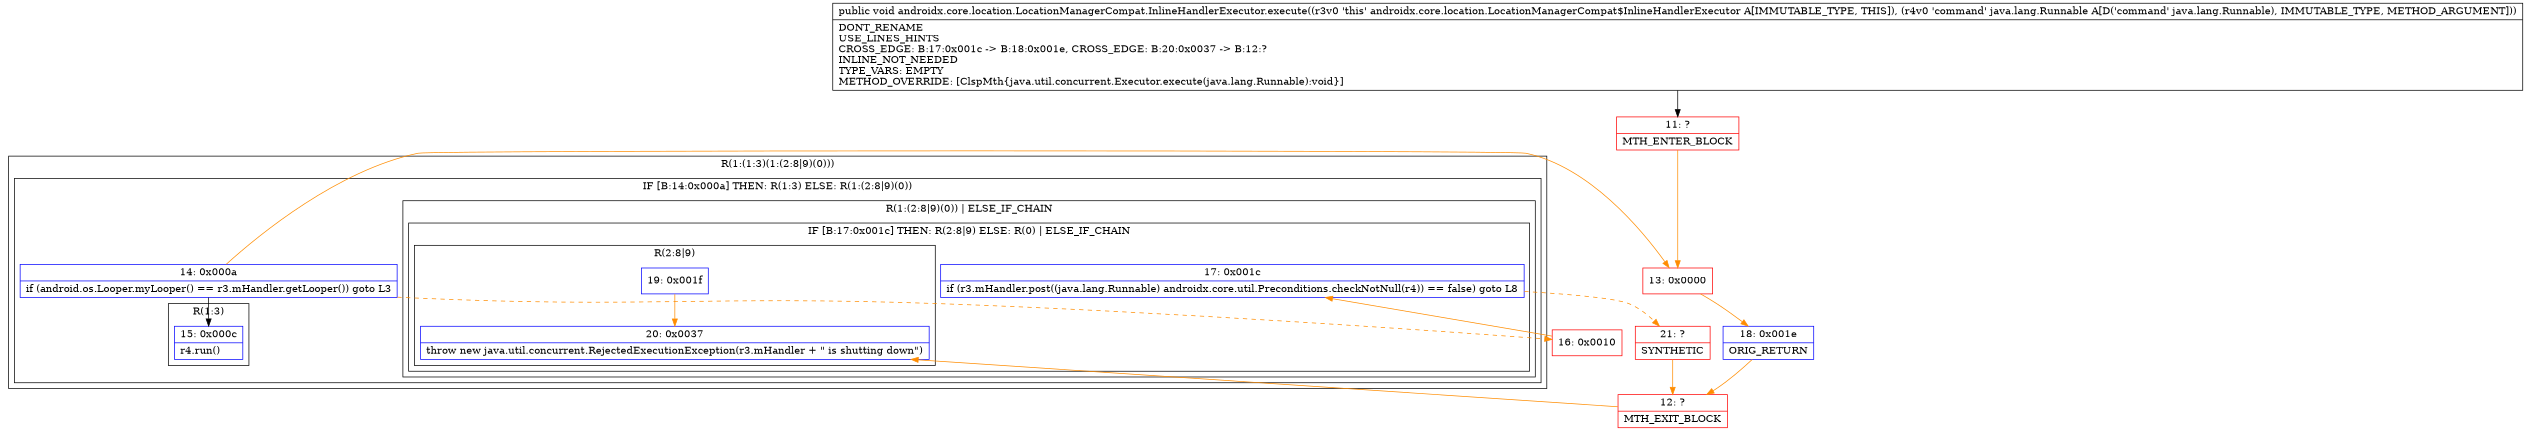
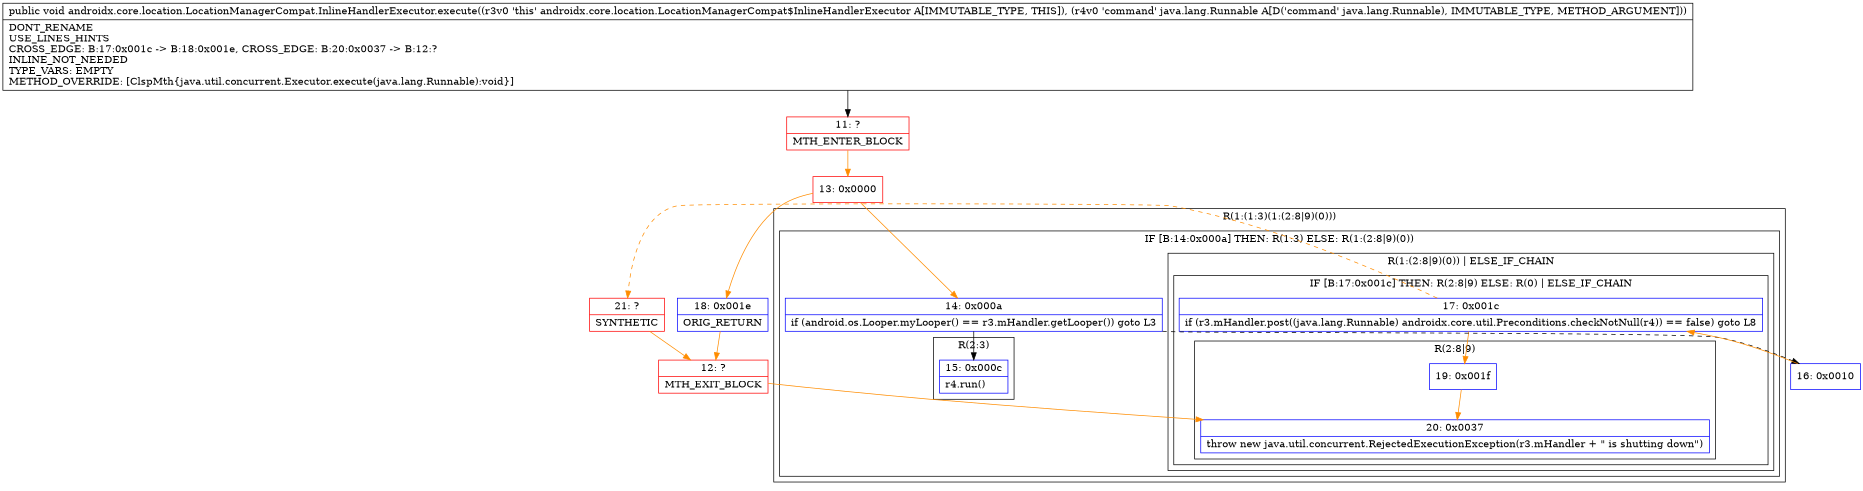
edge "14: 0x000a" -> "13: 0x0000": reversed
edge "14: 0x000a" -> "16: 0x0010": color darkorange -> black
cluster "R(1:3)": label "R(1:3)" -> "R(2:3)"
node "16: 0x0010": color red -> blue
edge "17: 0x001c" -> "19: 0x001f": added
